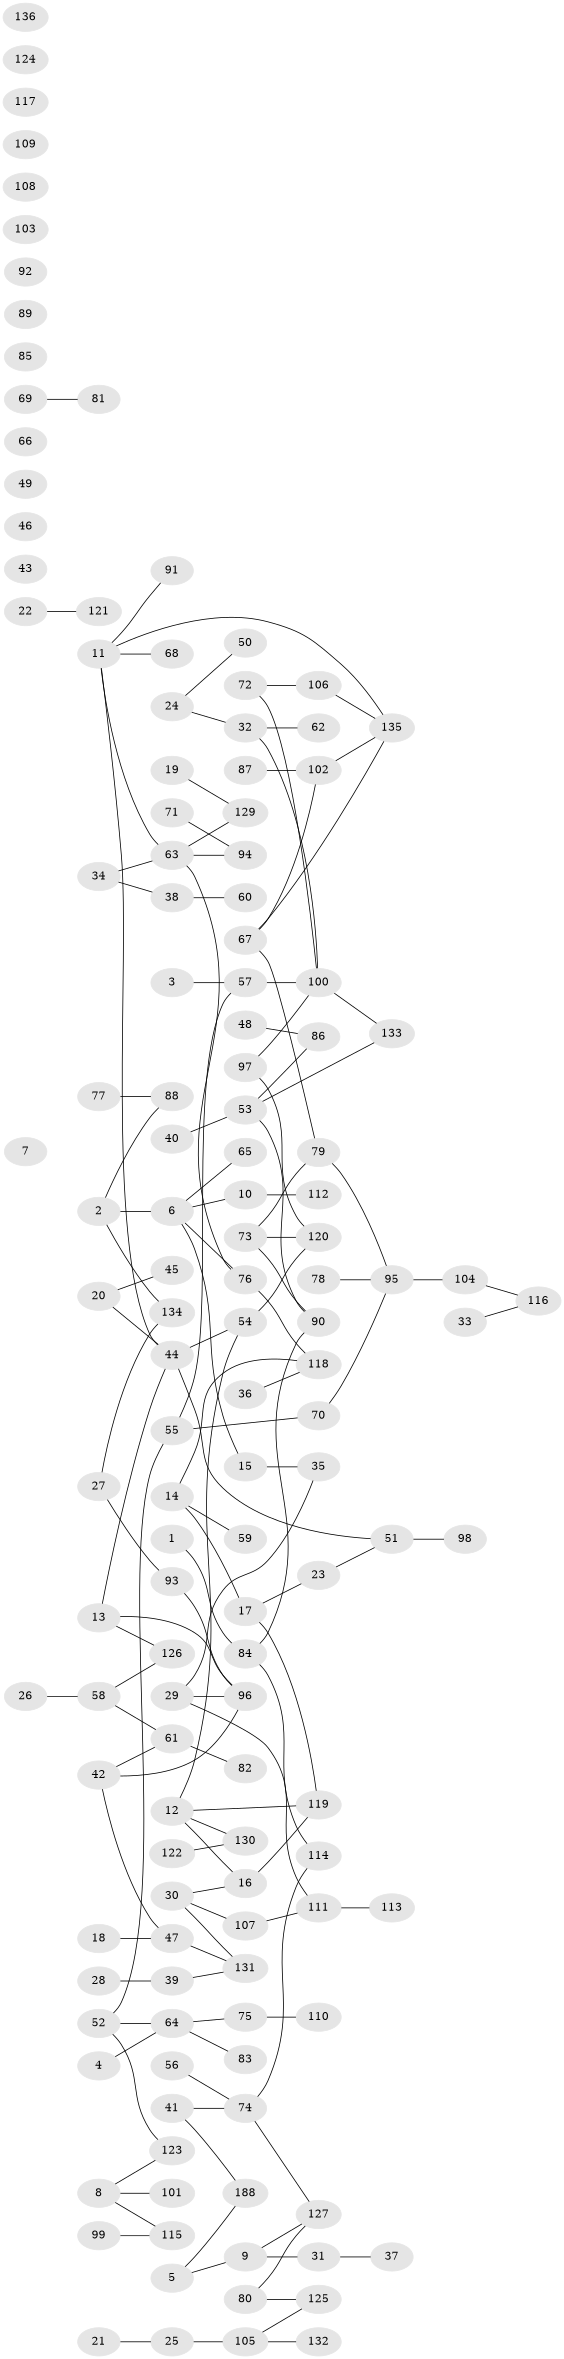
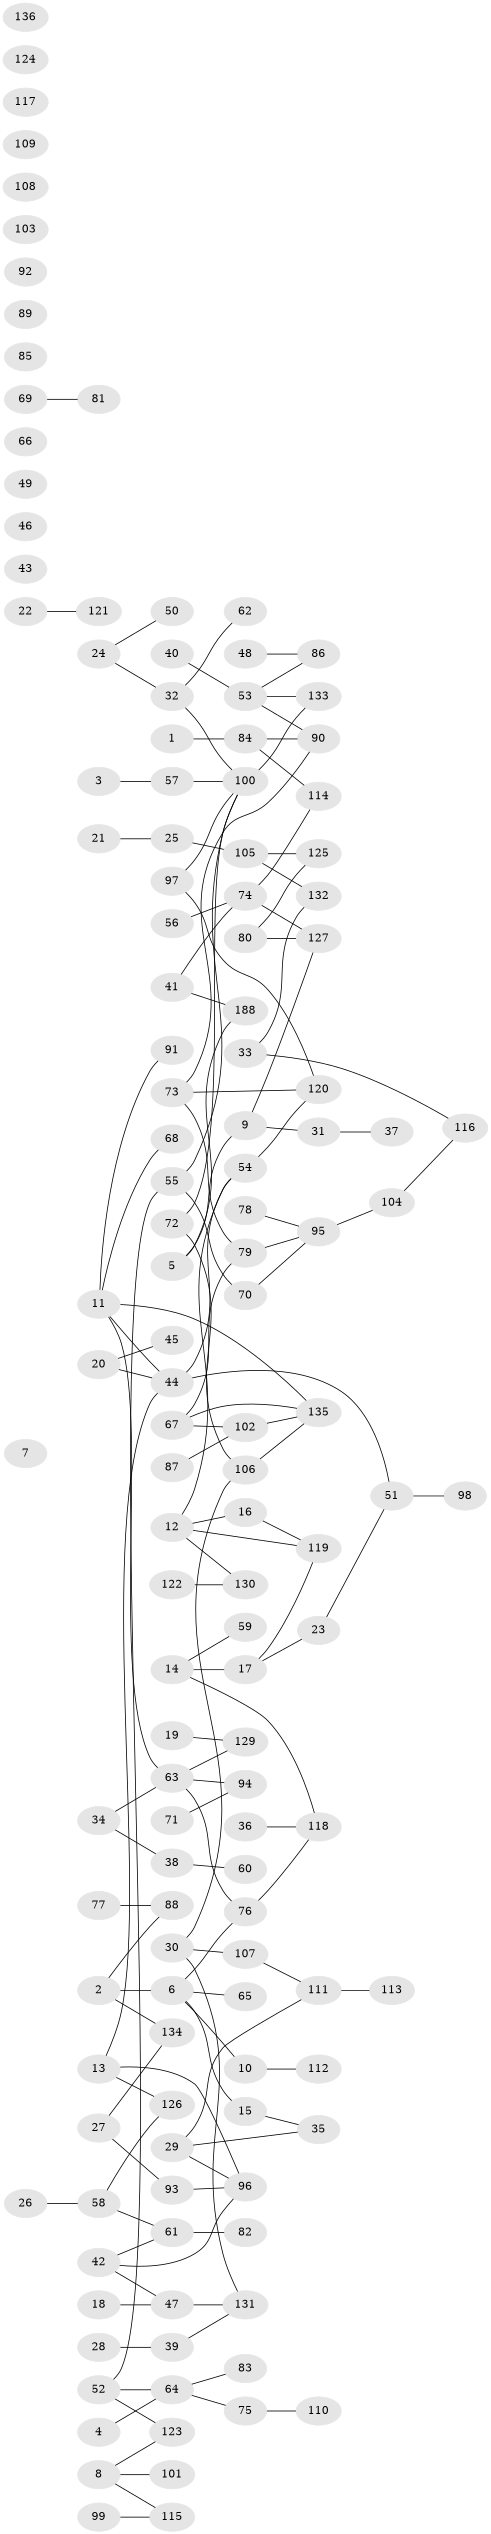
edge "132" -- "33": added
edge "57" -- "55": now "100" -- "55"
edge "16" -- "30": now "106" -- "30"
